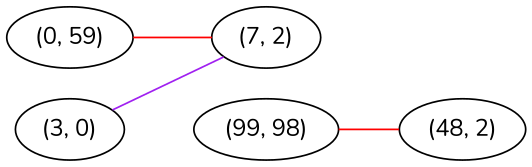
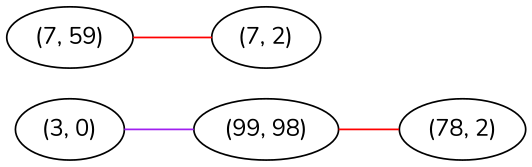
node "(0, 59)": label "(0, 59)" -> "(7, 59)"
edge "(7, 2)" -- "(3, 0)": now "(99, 98)" -- "(3, 0)"
node "(48, 2)": label "(48, 2)" -> "(78, 2)"
